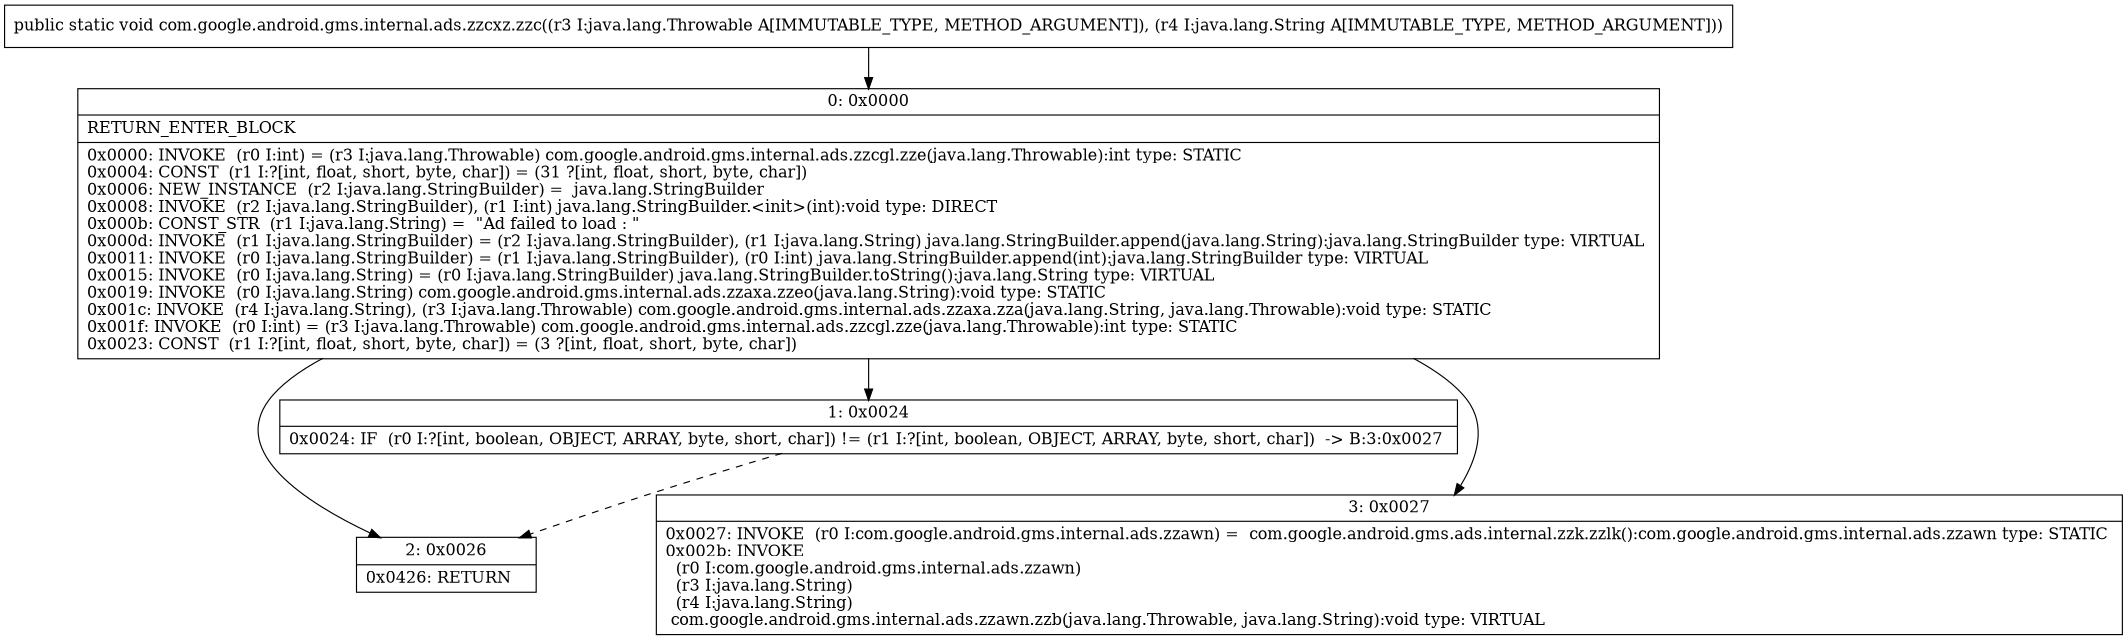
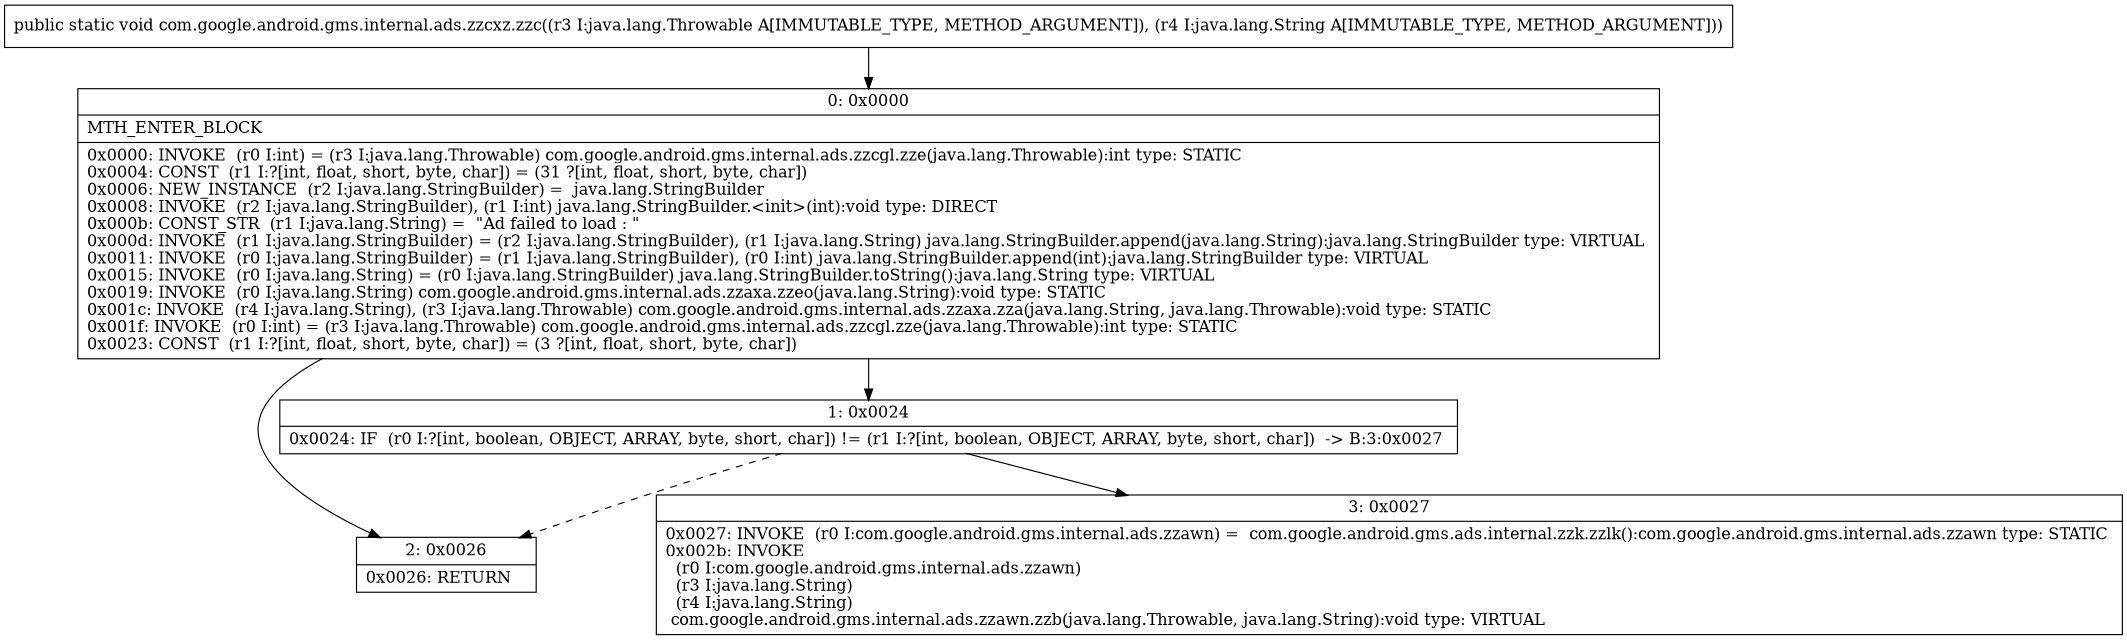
node "0: 0x0000": text "RETURN_ENTER_BLOCK" -> "MTH_ENTER_BLOCK"
edge "0: 0x0000" -> "3: 0x0027": now "1: 0x0024" -> "3: 0x0027"
node "2: 0x0026": text "0x0426: RETURN" -> "0x0026: RETURN"
